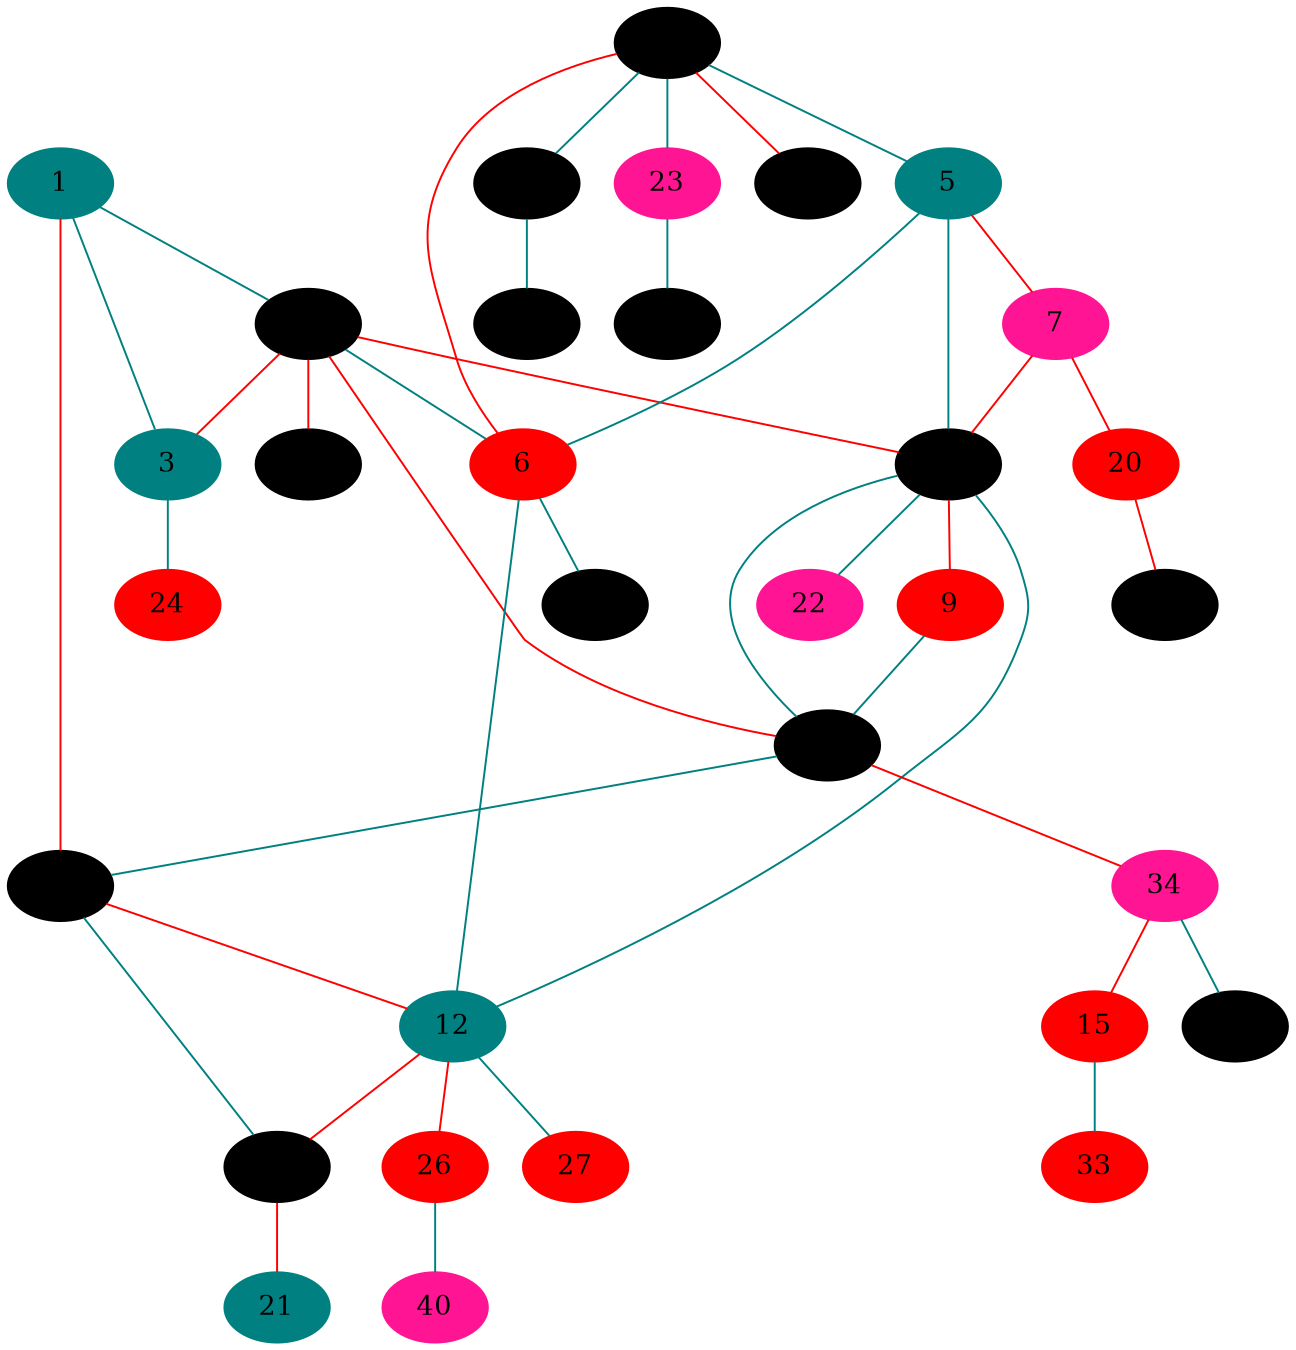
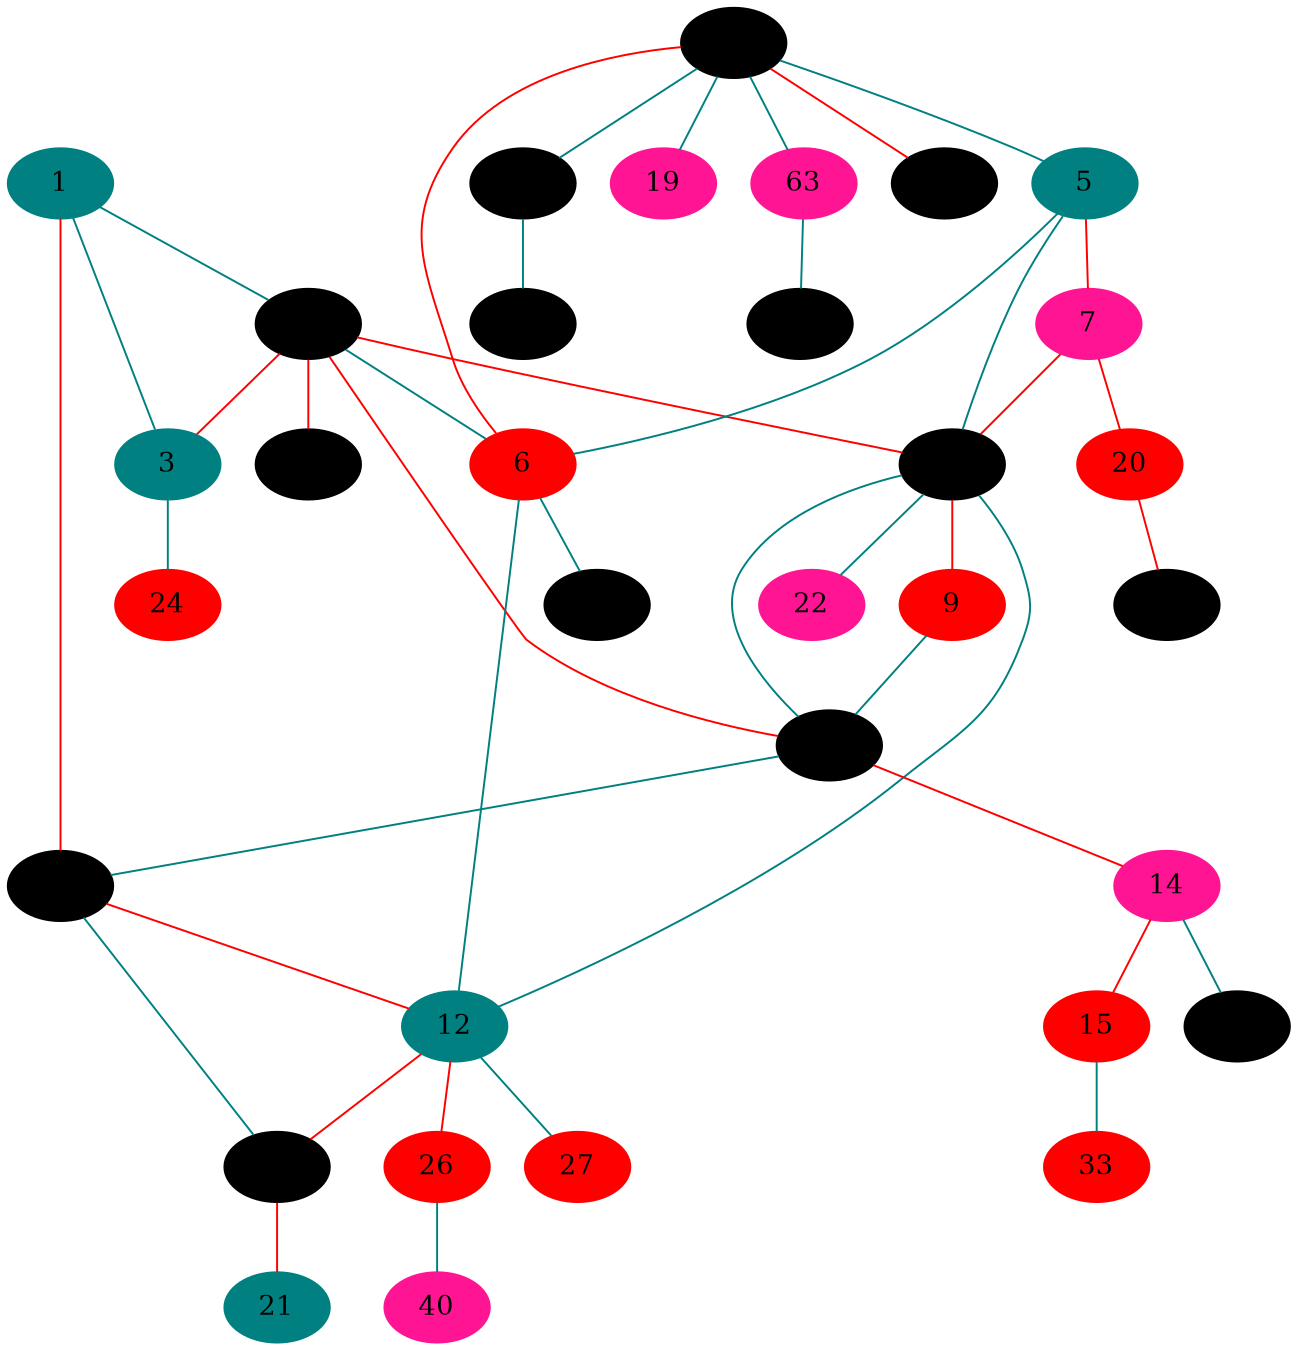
node "19": added
node "23": label "23" -> "63"
node "34": label "34" -> "14"
